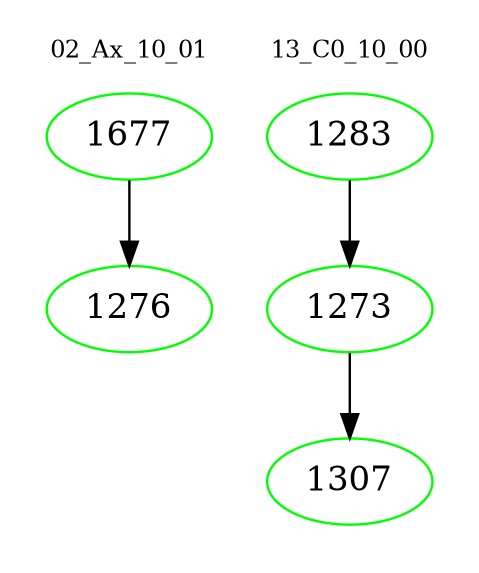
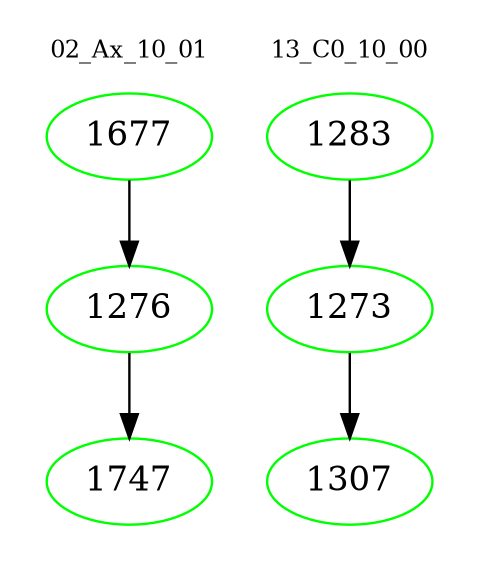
node "1747": added
